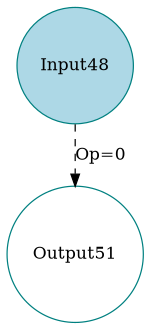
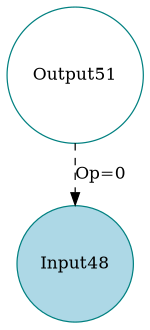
edge "Input48" -> "Output51": reversed
